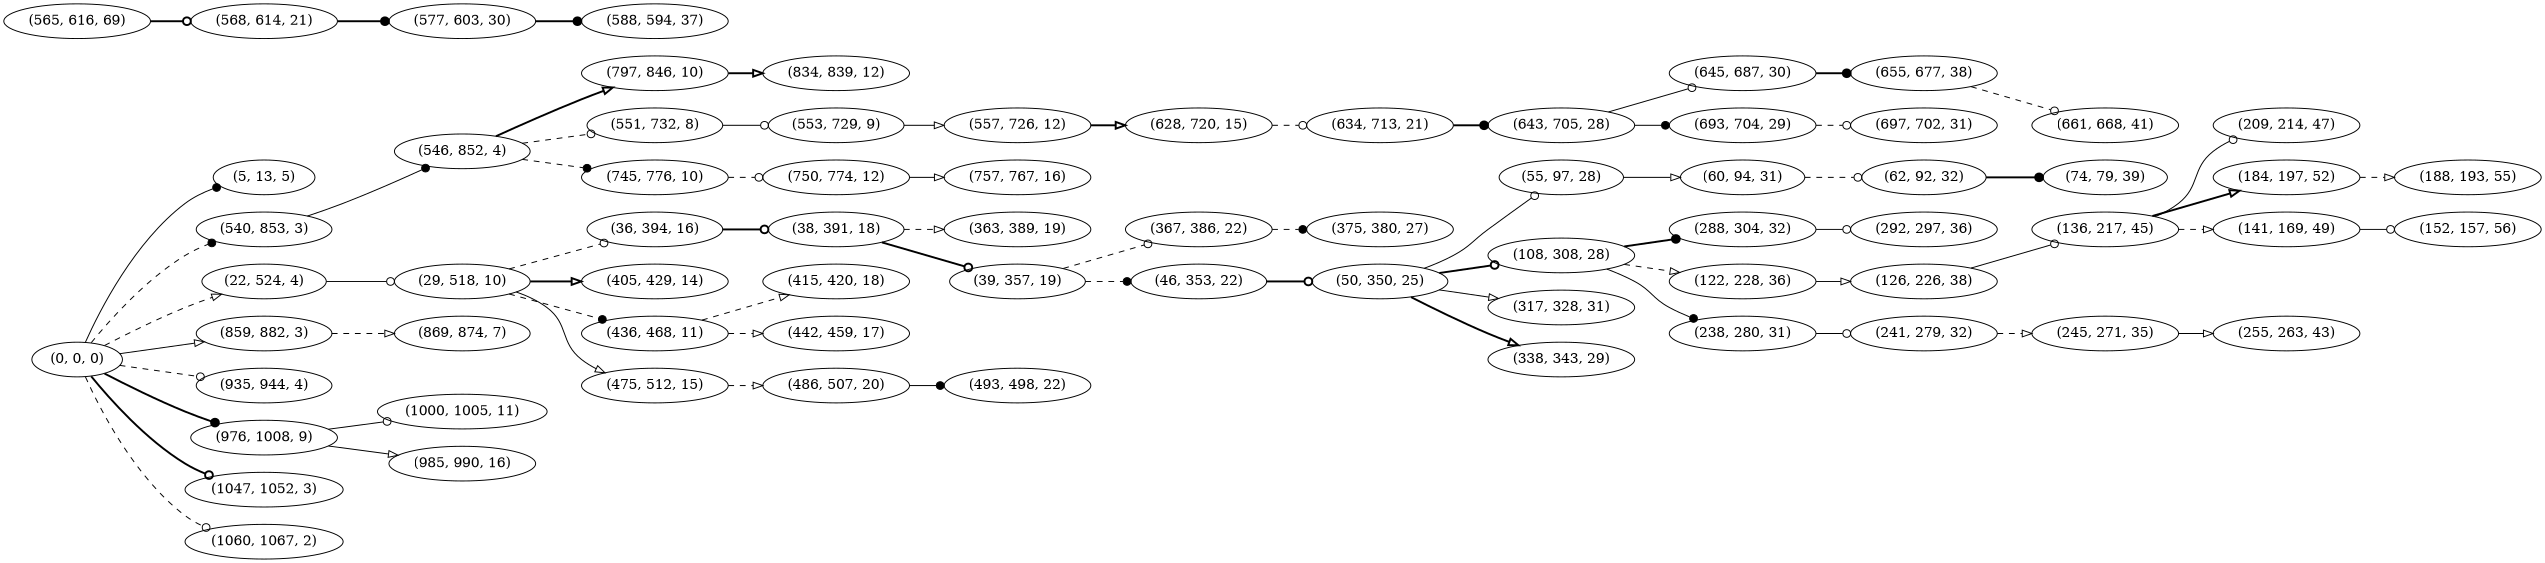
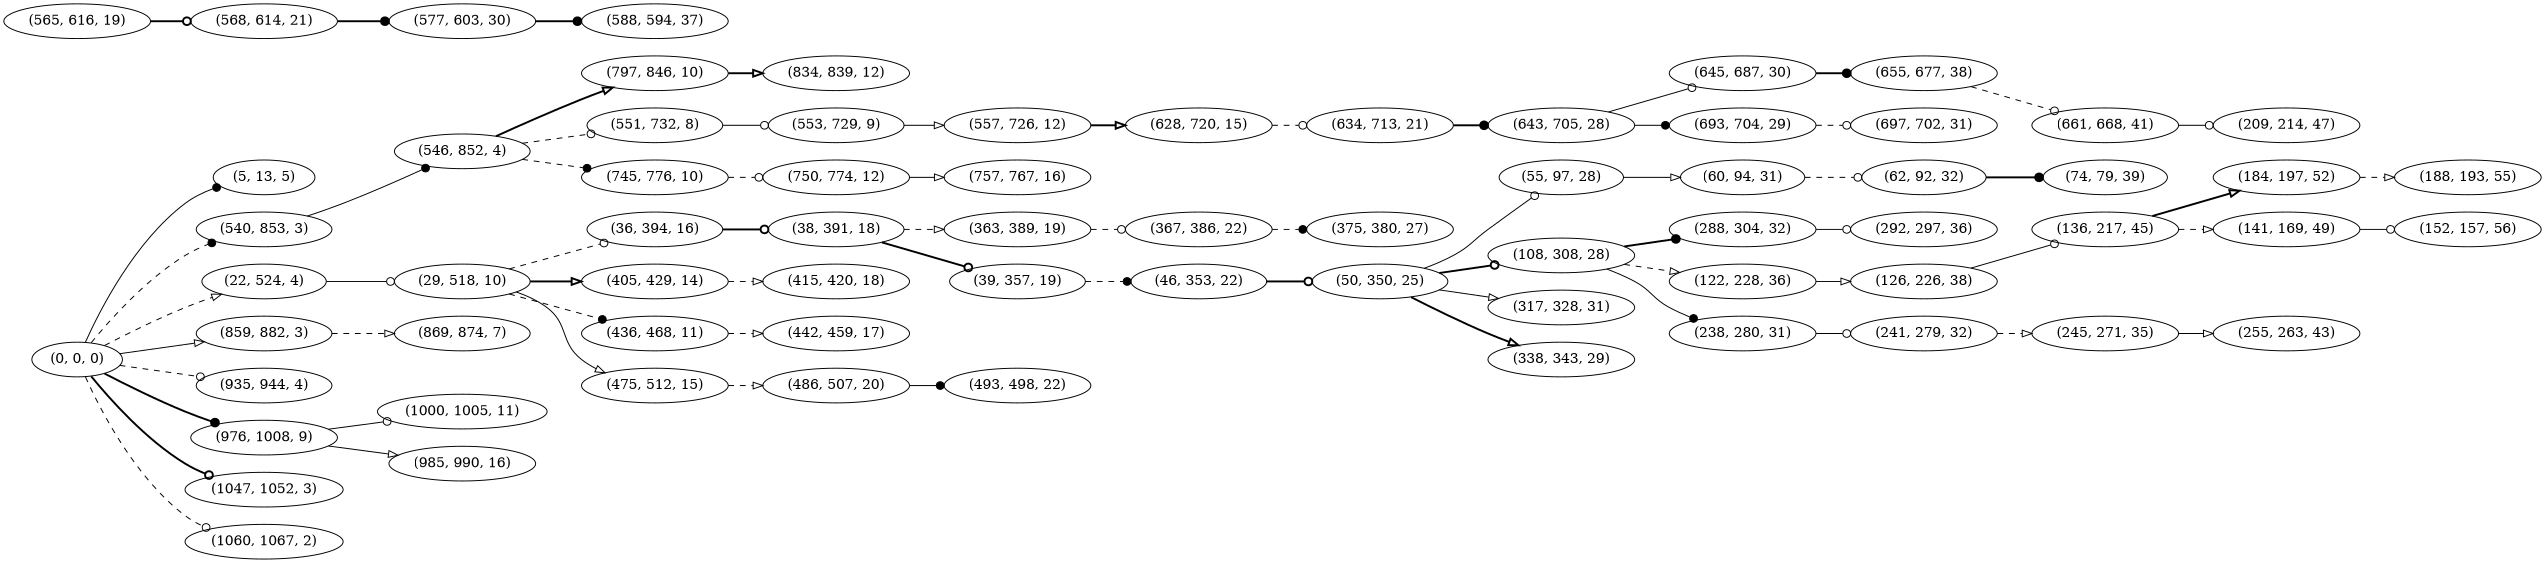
node "(565, 616, 69)": label "(565, 616, 69)" -> "(565, 616, 19)"
edge "(136, 217, 45)" -> "(209, 214, 47)": now "(661, 668, 41)" -> "(209, 214, 47)"
edge "(39, 357, 19)" -> "(367, 386, 22)": now "(363, 389, 19)" -> "(367, 386, 22)"
edge "(436, 468, 11)" -> "(415, 420, 18)": now "(405, 429, 14)" -> "(415, 420, 18)"
